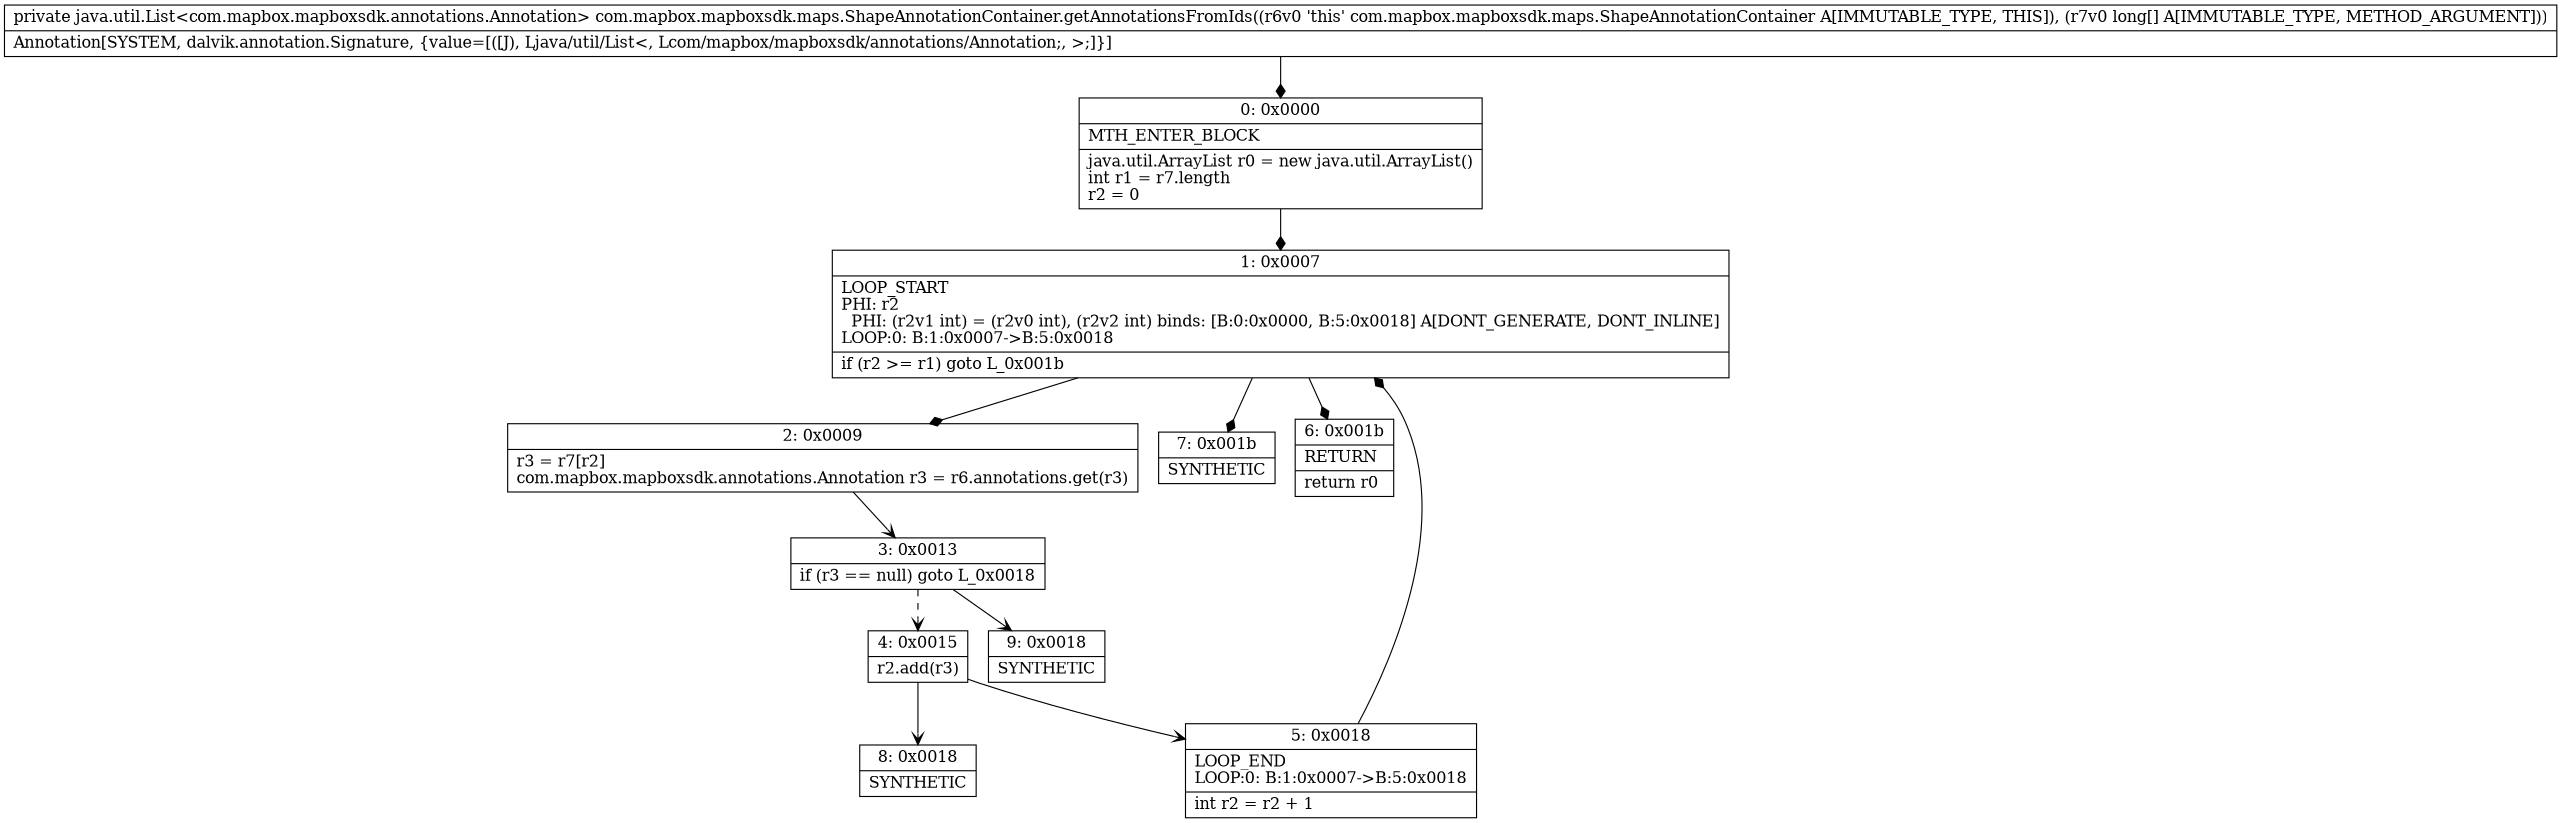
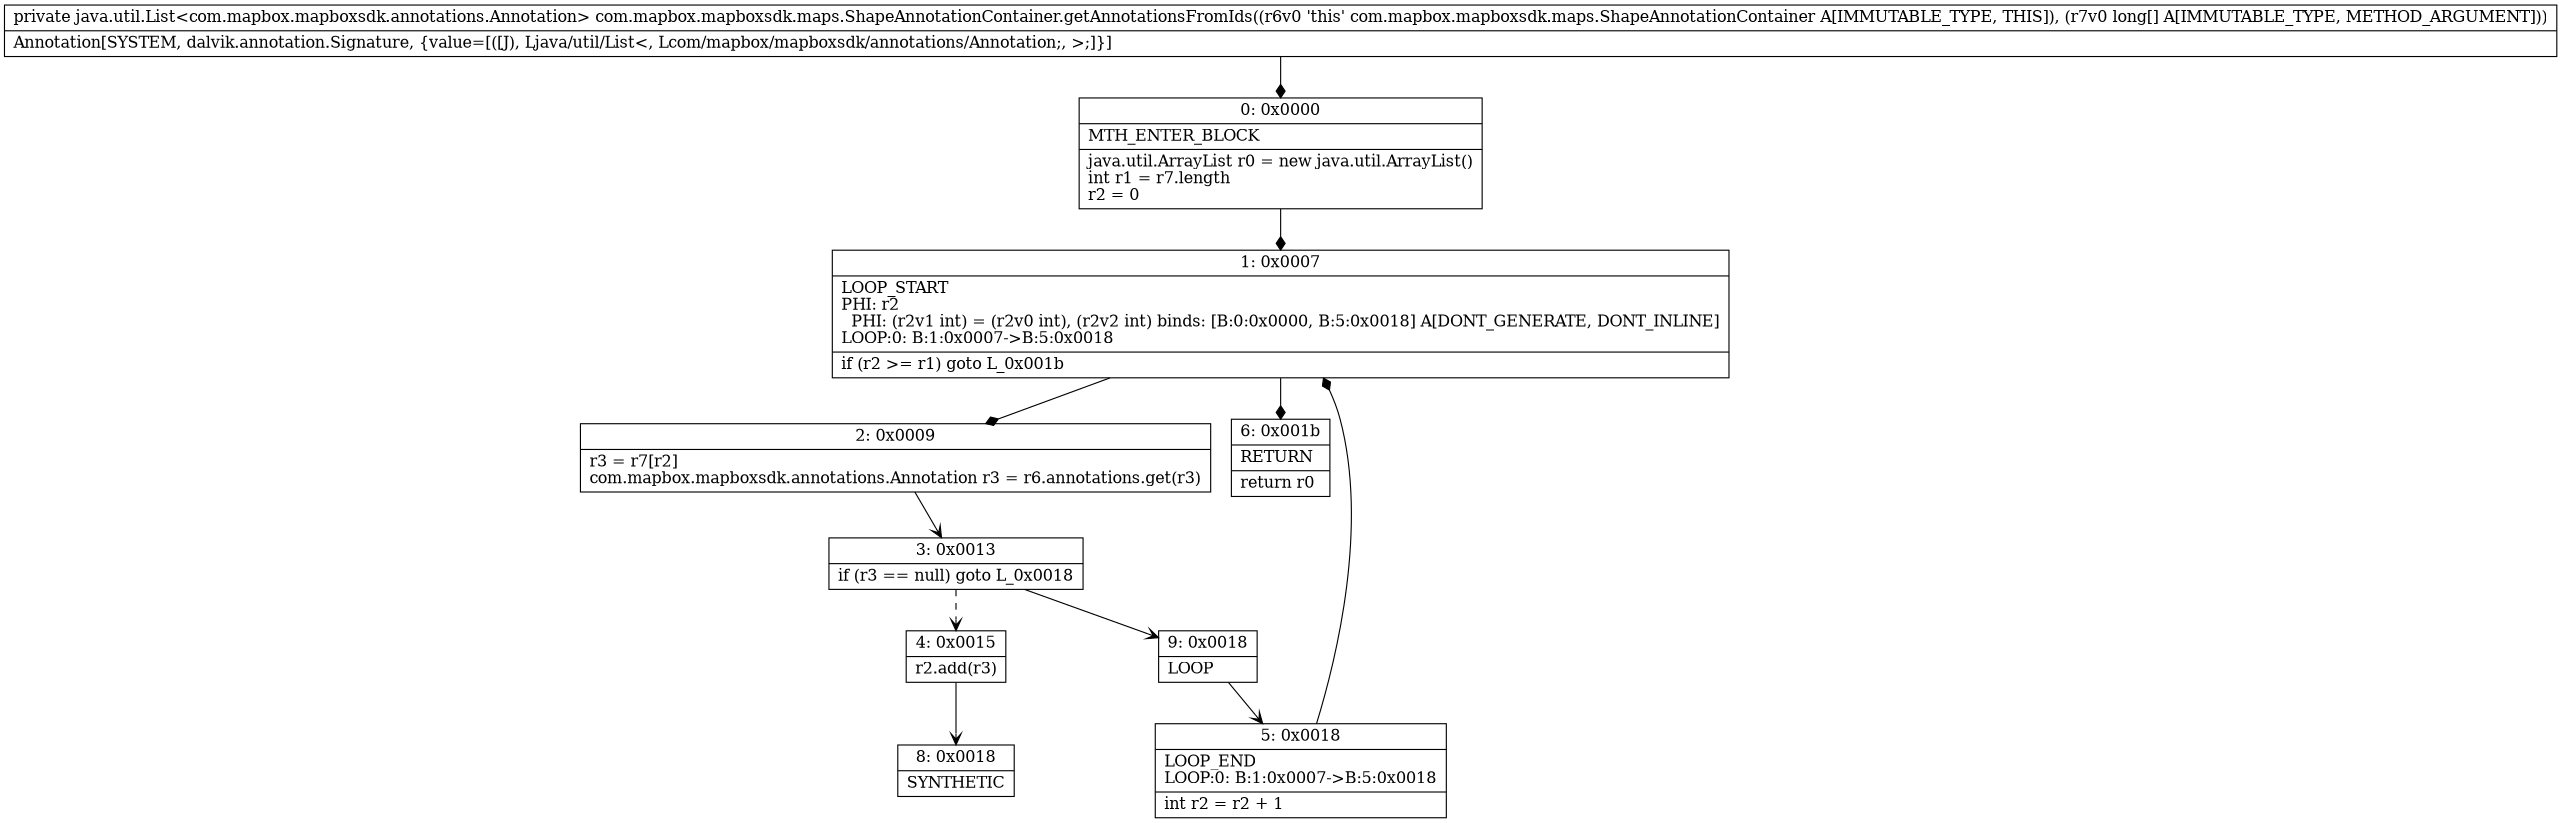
node "7: 0x001b": removed
node "9: 0x0018": text "SYNTHETIC" -> "LOOP"
edge "4: 0x0015" -> "5: 0x0018": now "9: 0x0018" -> "5: 0x0018"
